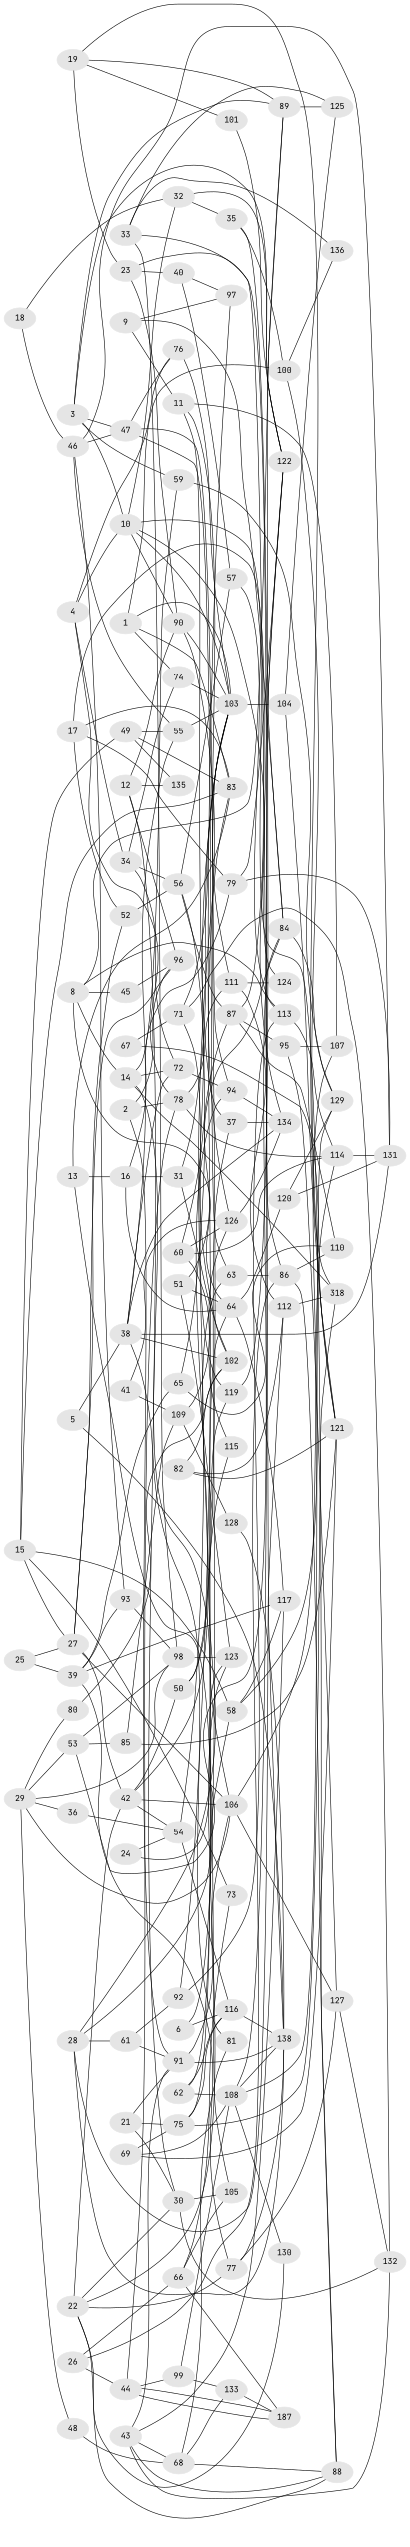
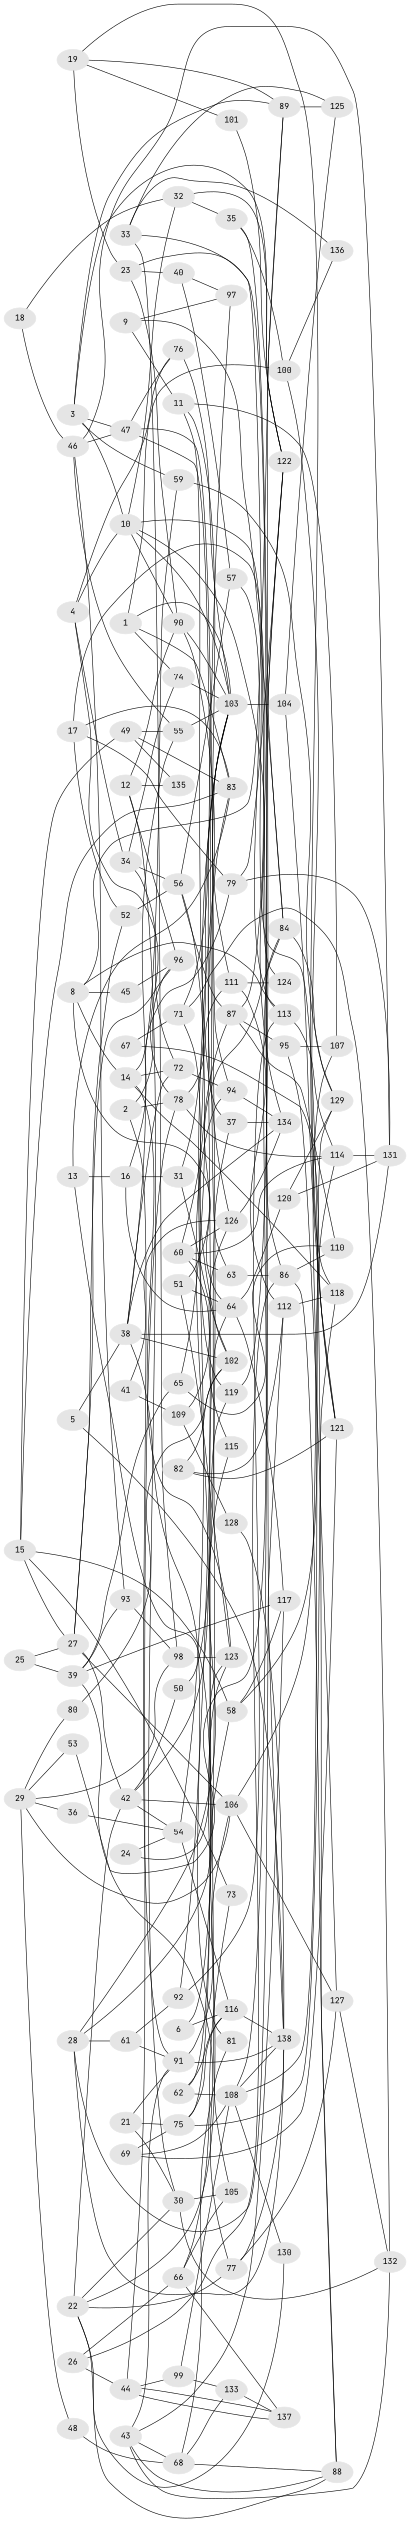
node "318": label "318" -> "118"
edge "63" -- "50": now "63" -- "60"
edge "14" -- "106": now "14" -- "123"
edge "98" -- "53": removed
node "85": removed
node "187": label "187" -> "137"
